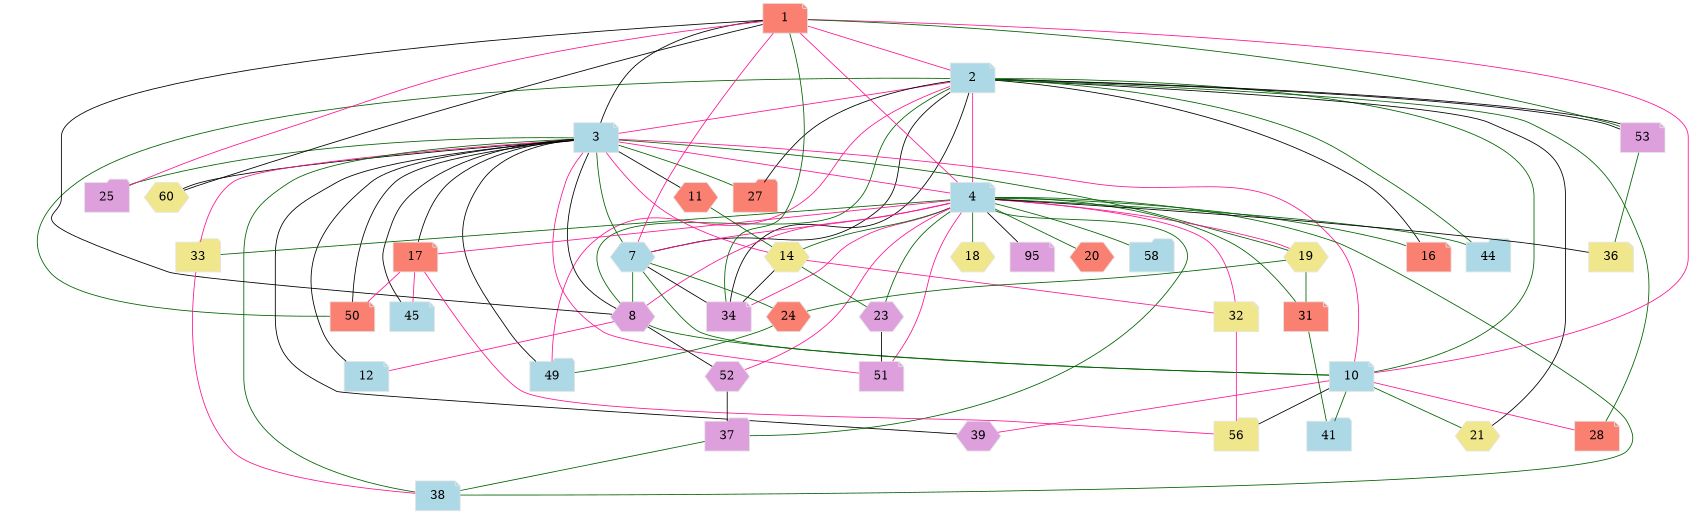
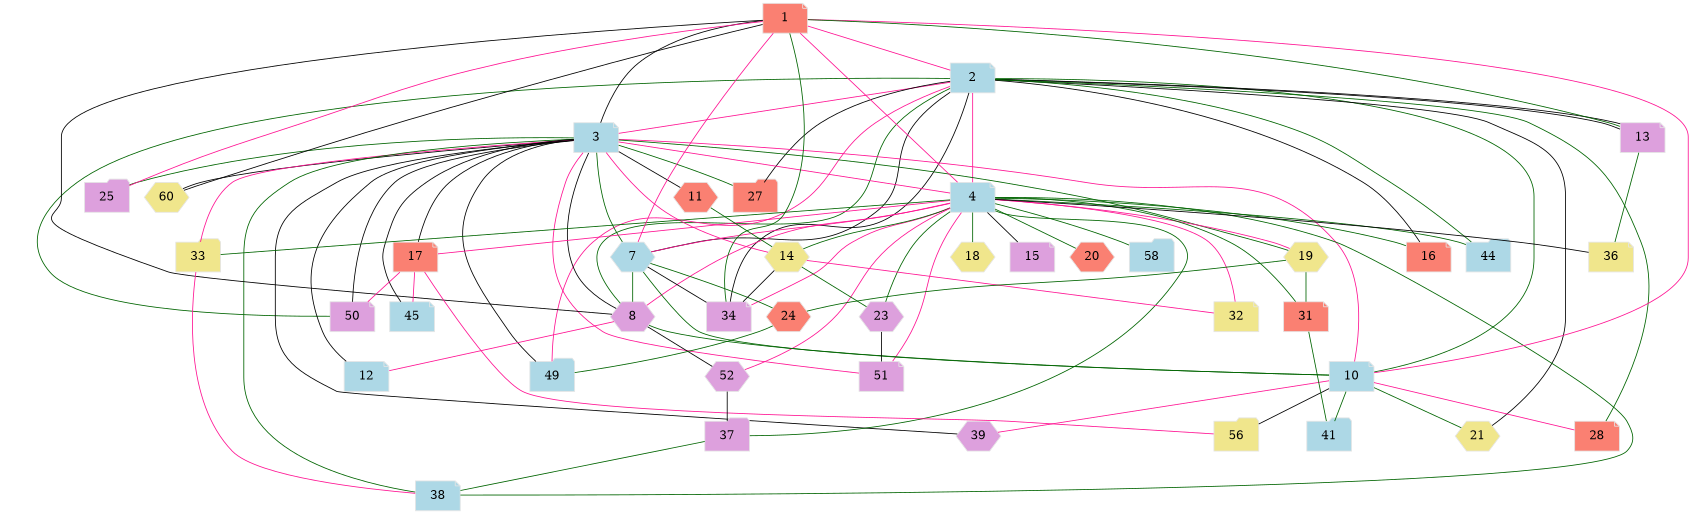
node "53": label "53" -> "13"
node "95": label "95" -> "15"
node "50": fillcolor salmon -> plum
edge "32" -- "56": removed
